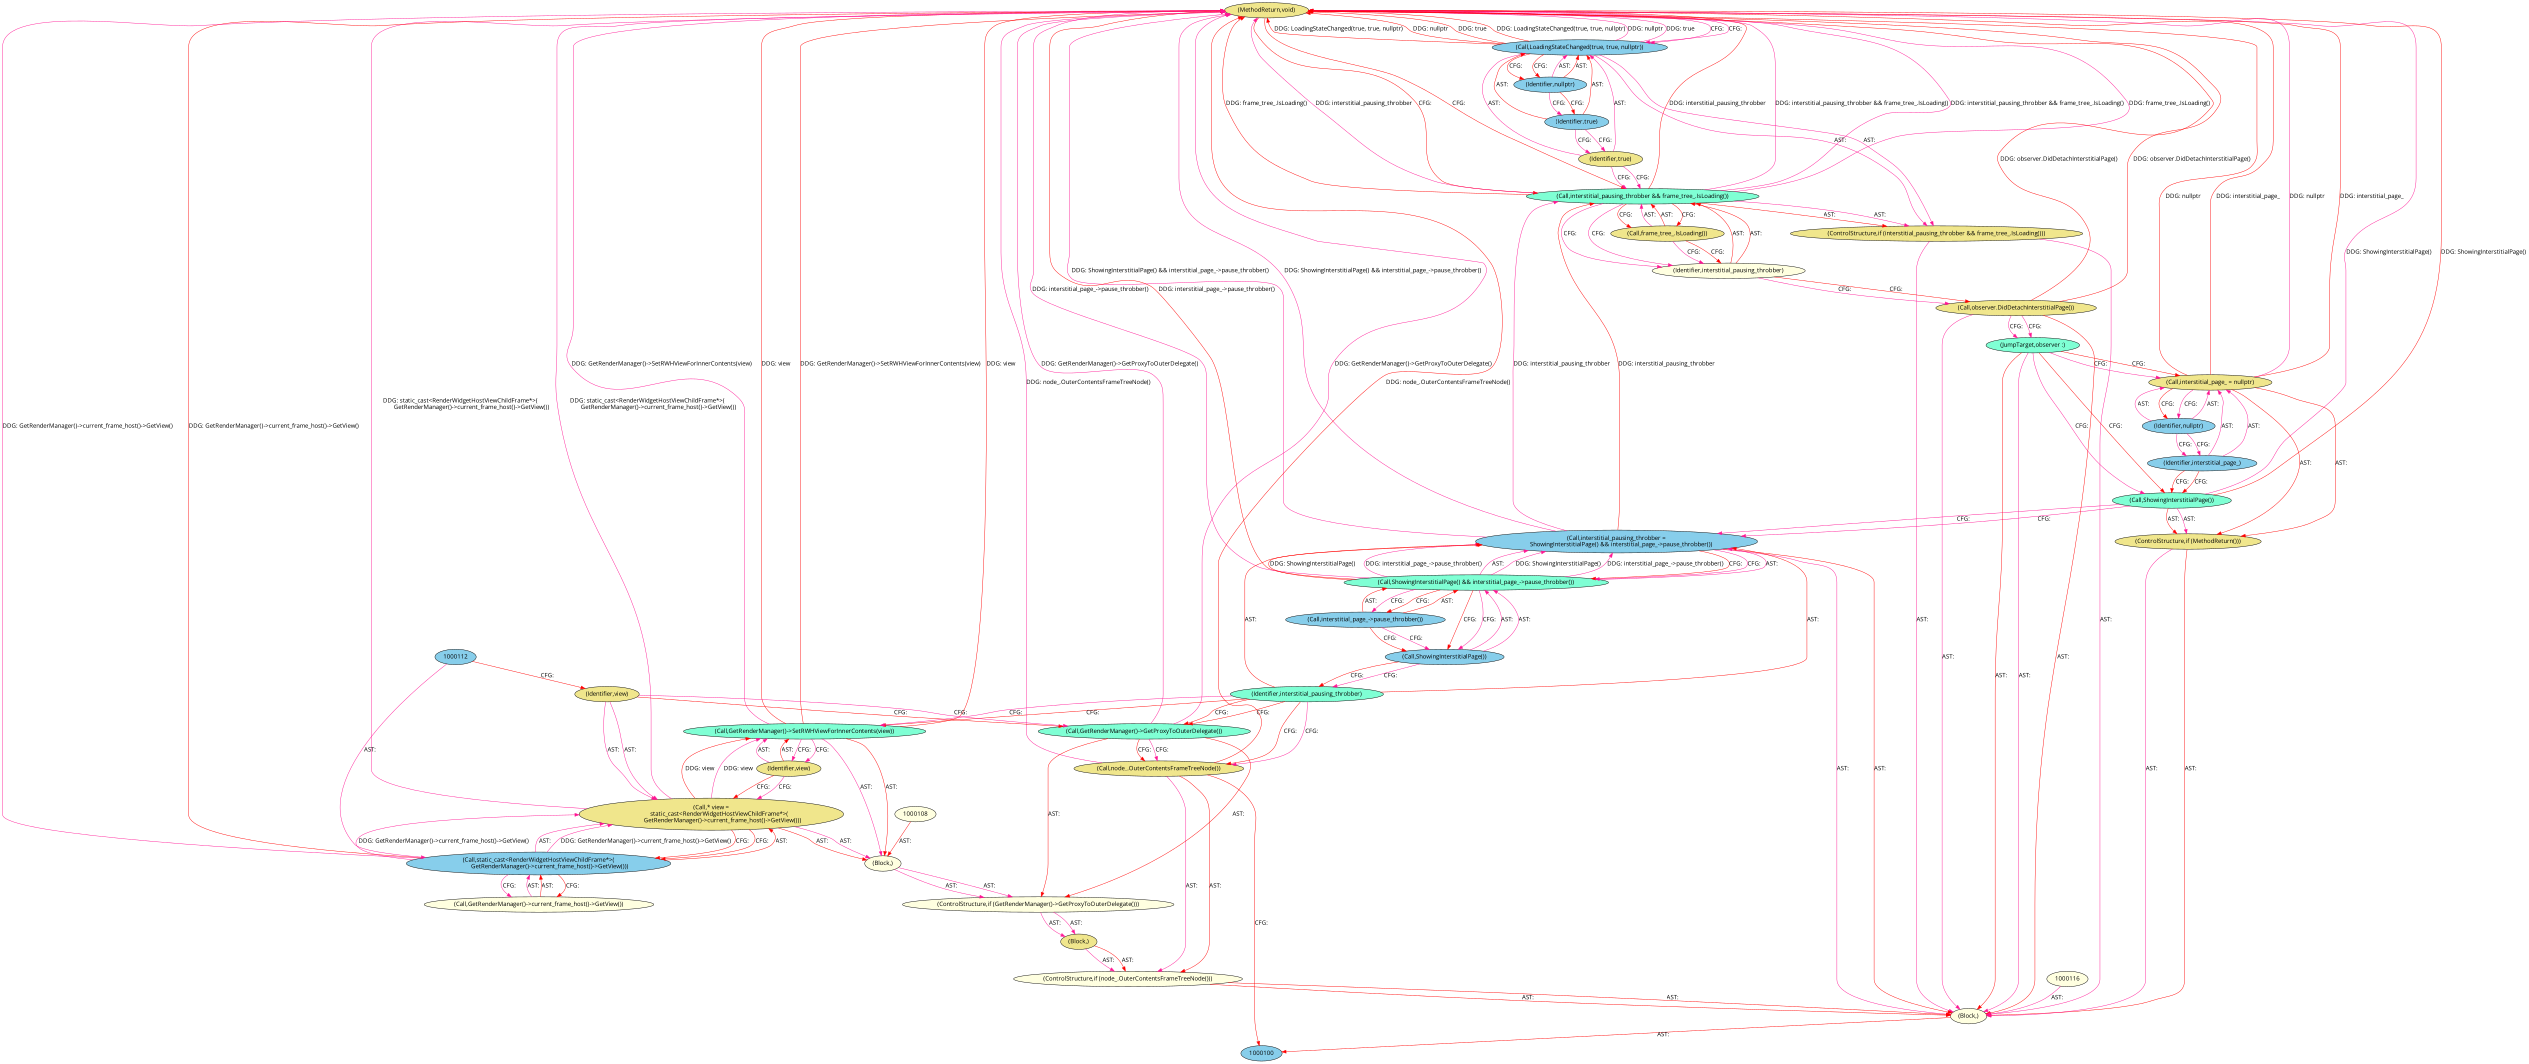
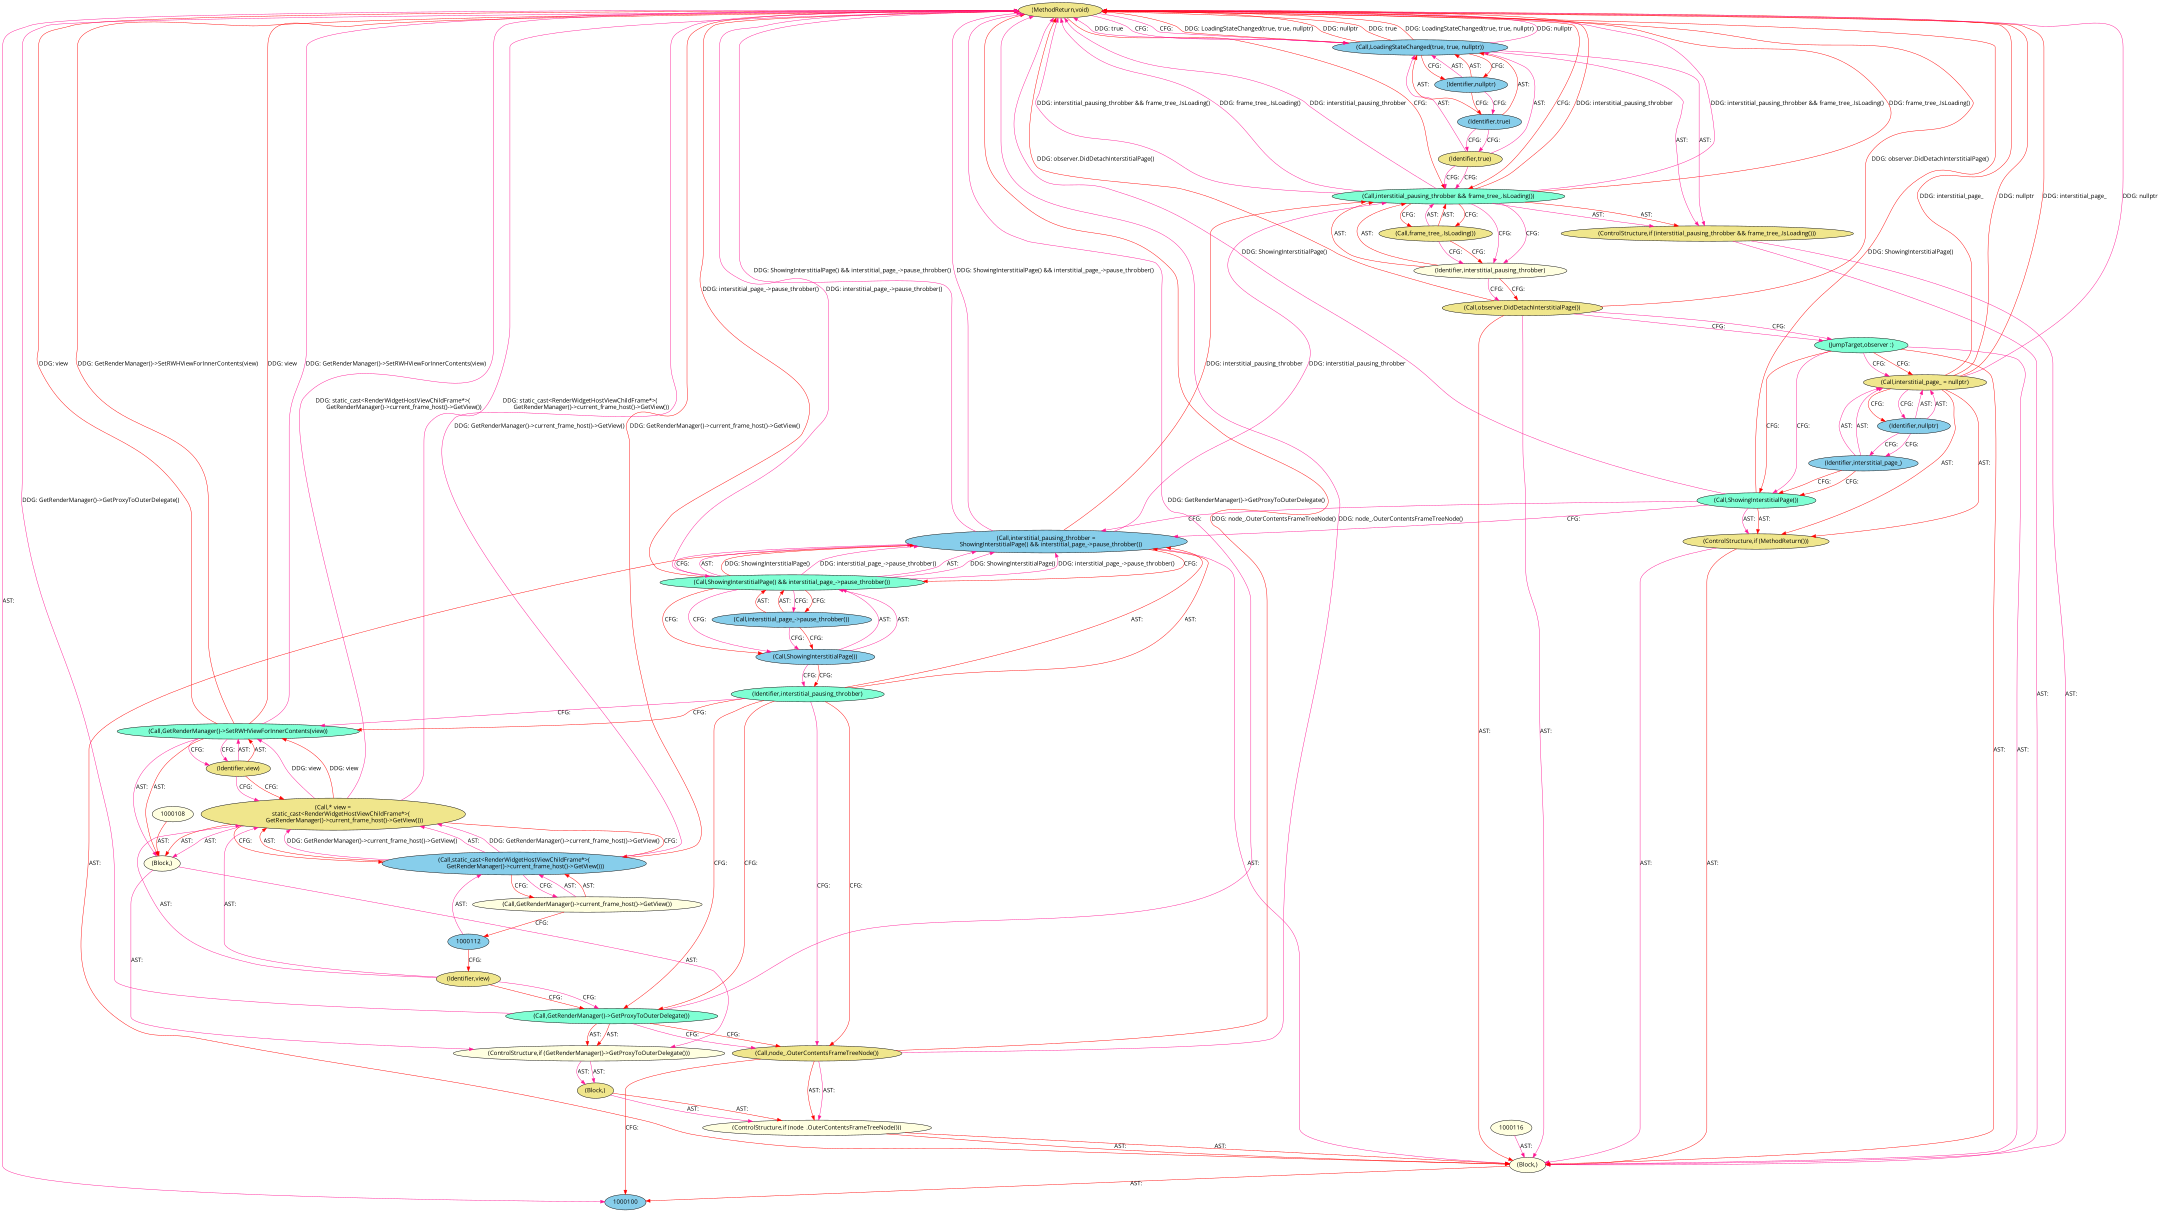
edge "(MethodReturn,void)" -> "1000100": added, label "AST:"
edge "(Call,GetRenderManager()->current_frame_host()->GetView())" -> "1000112": added, label "CFG:"
